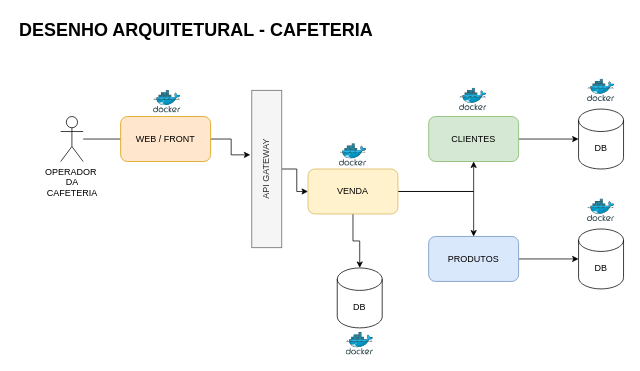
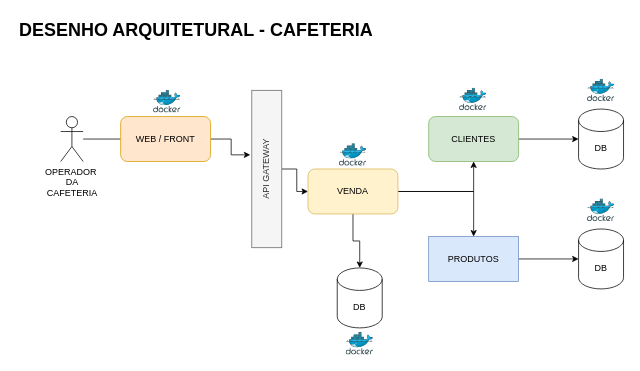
node "PRODUTOS": shape rounded rectangle -> rectangle
